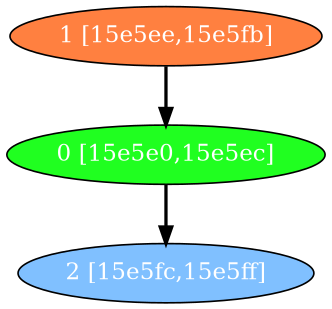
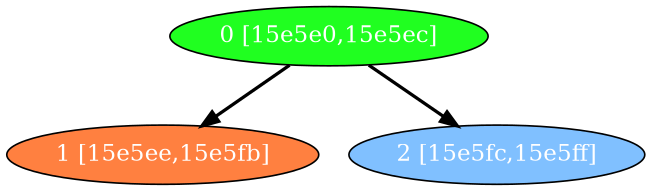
edge "1 [15e5ee,15e5fb]" -> "0 [15e5e0,15e5ec]": reversed
